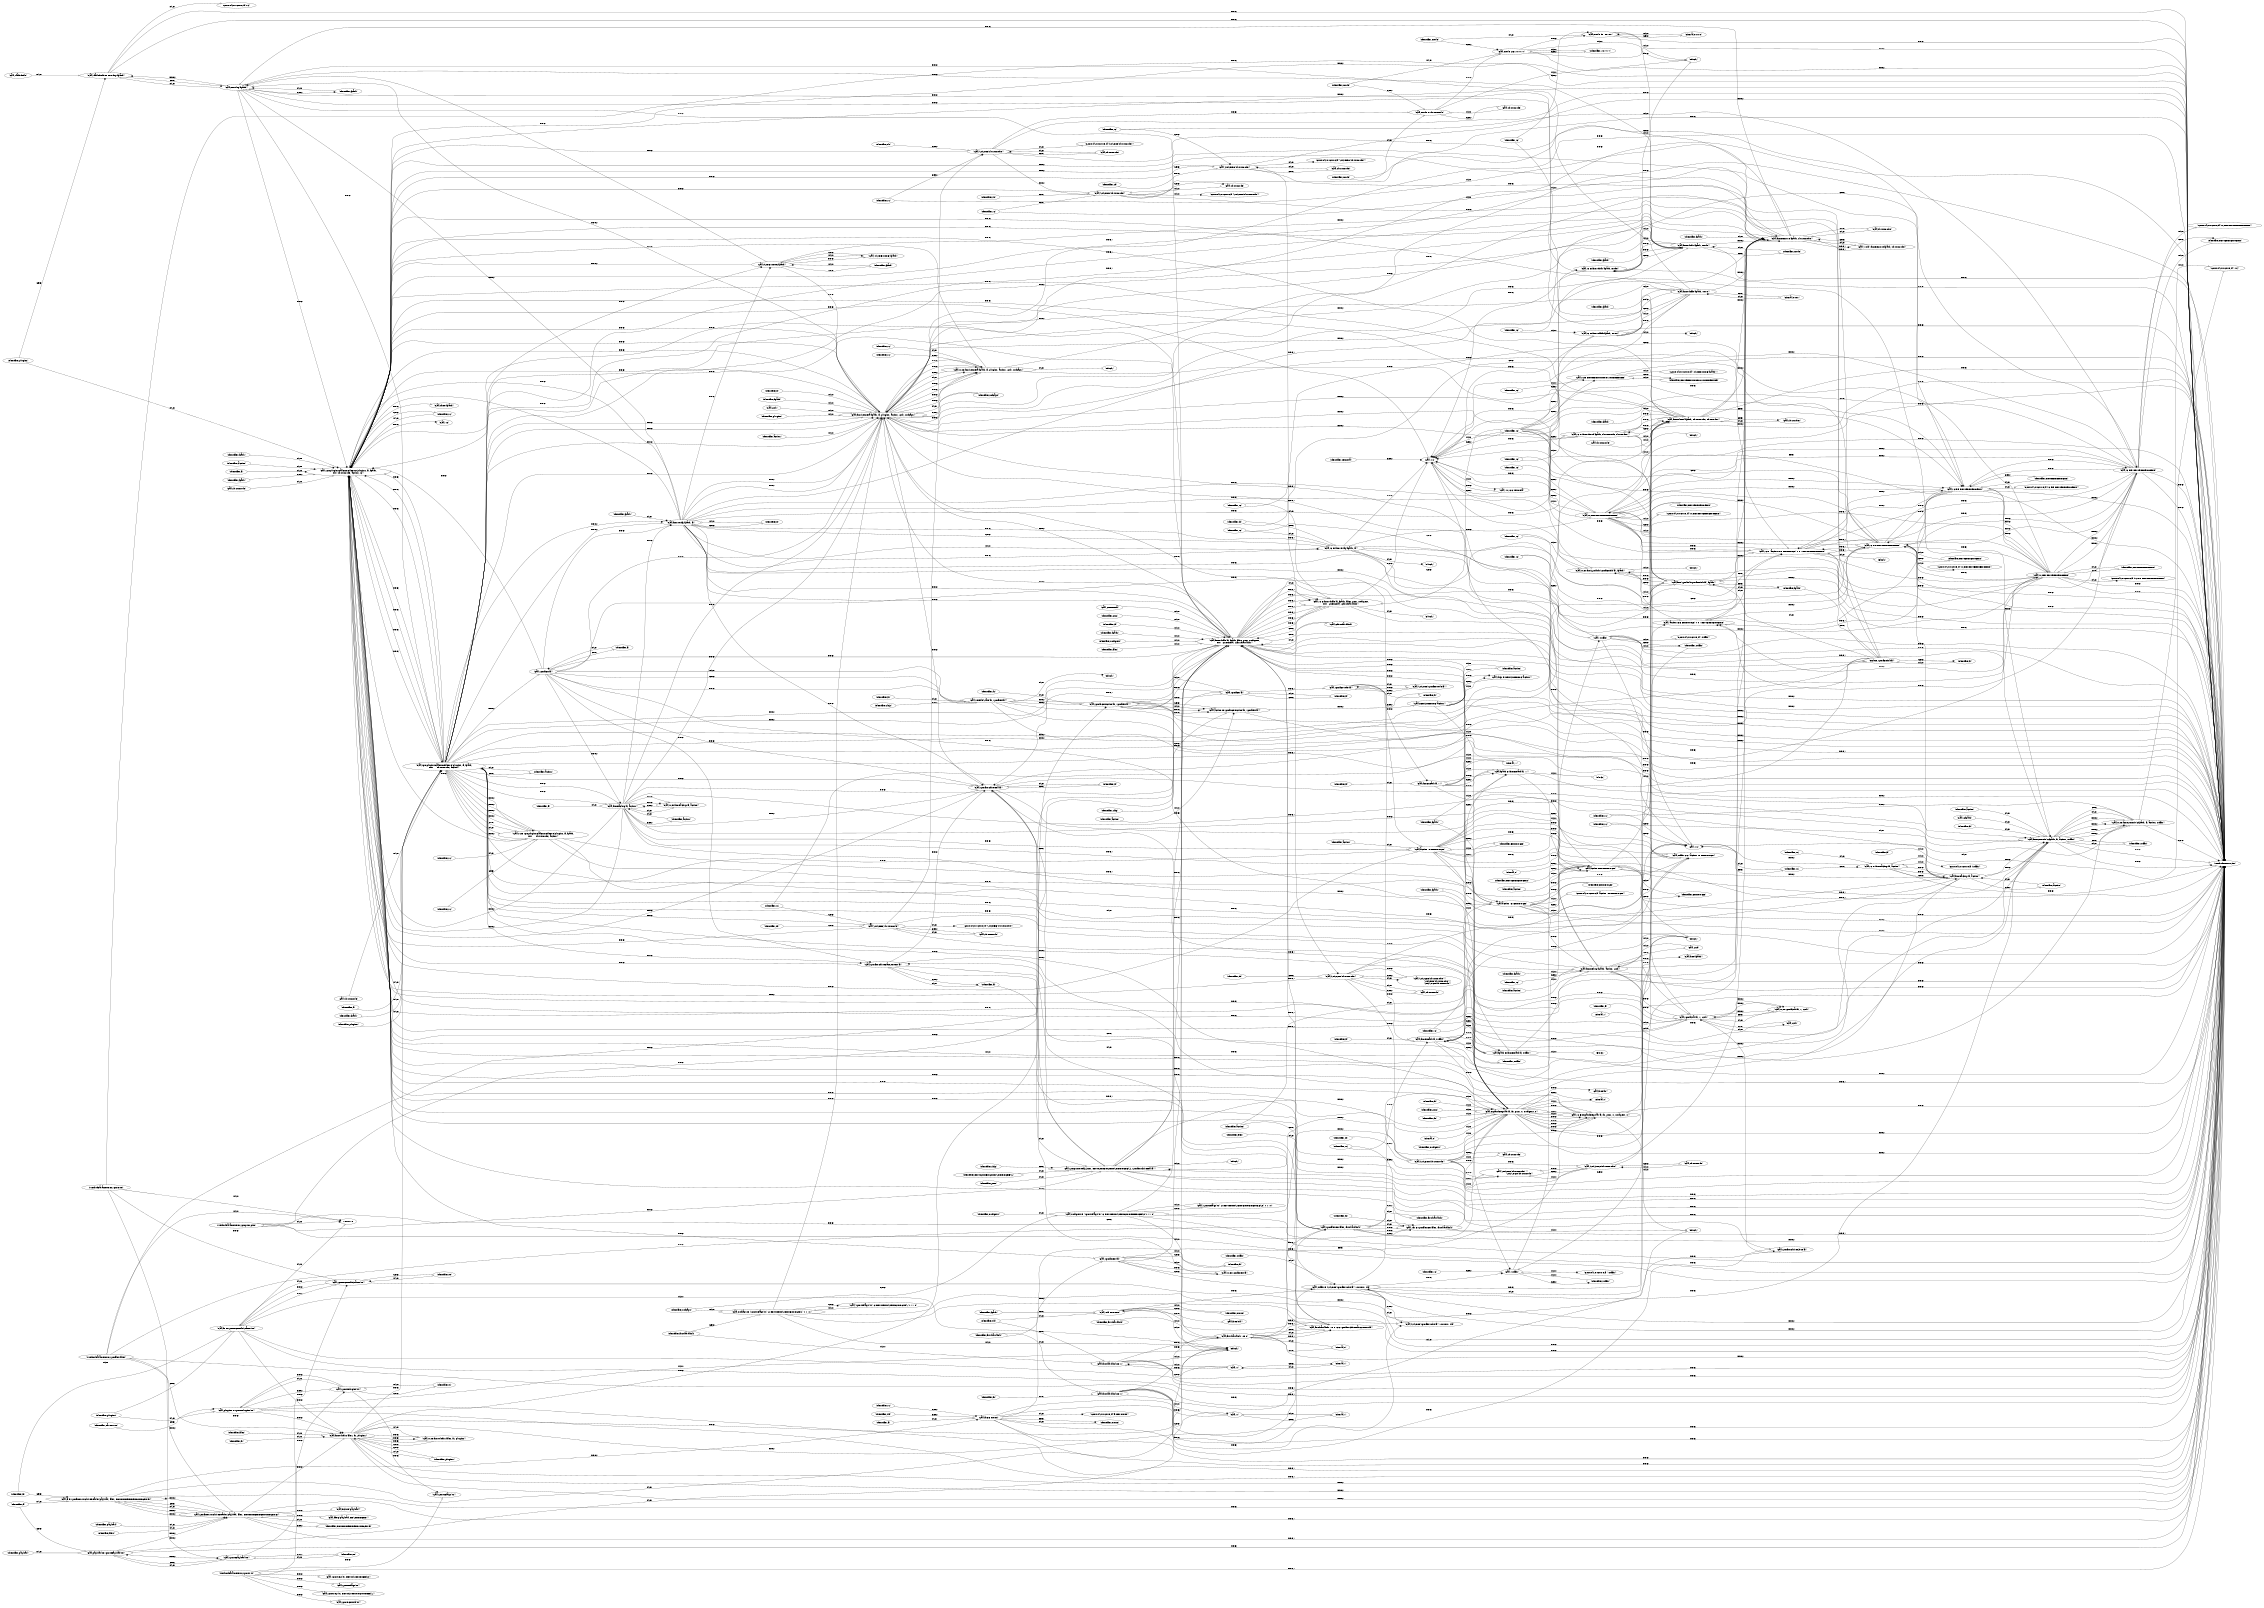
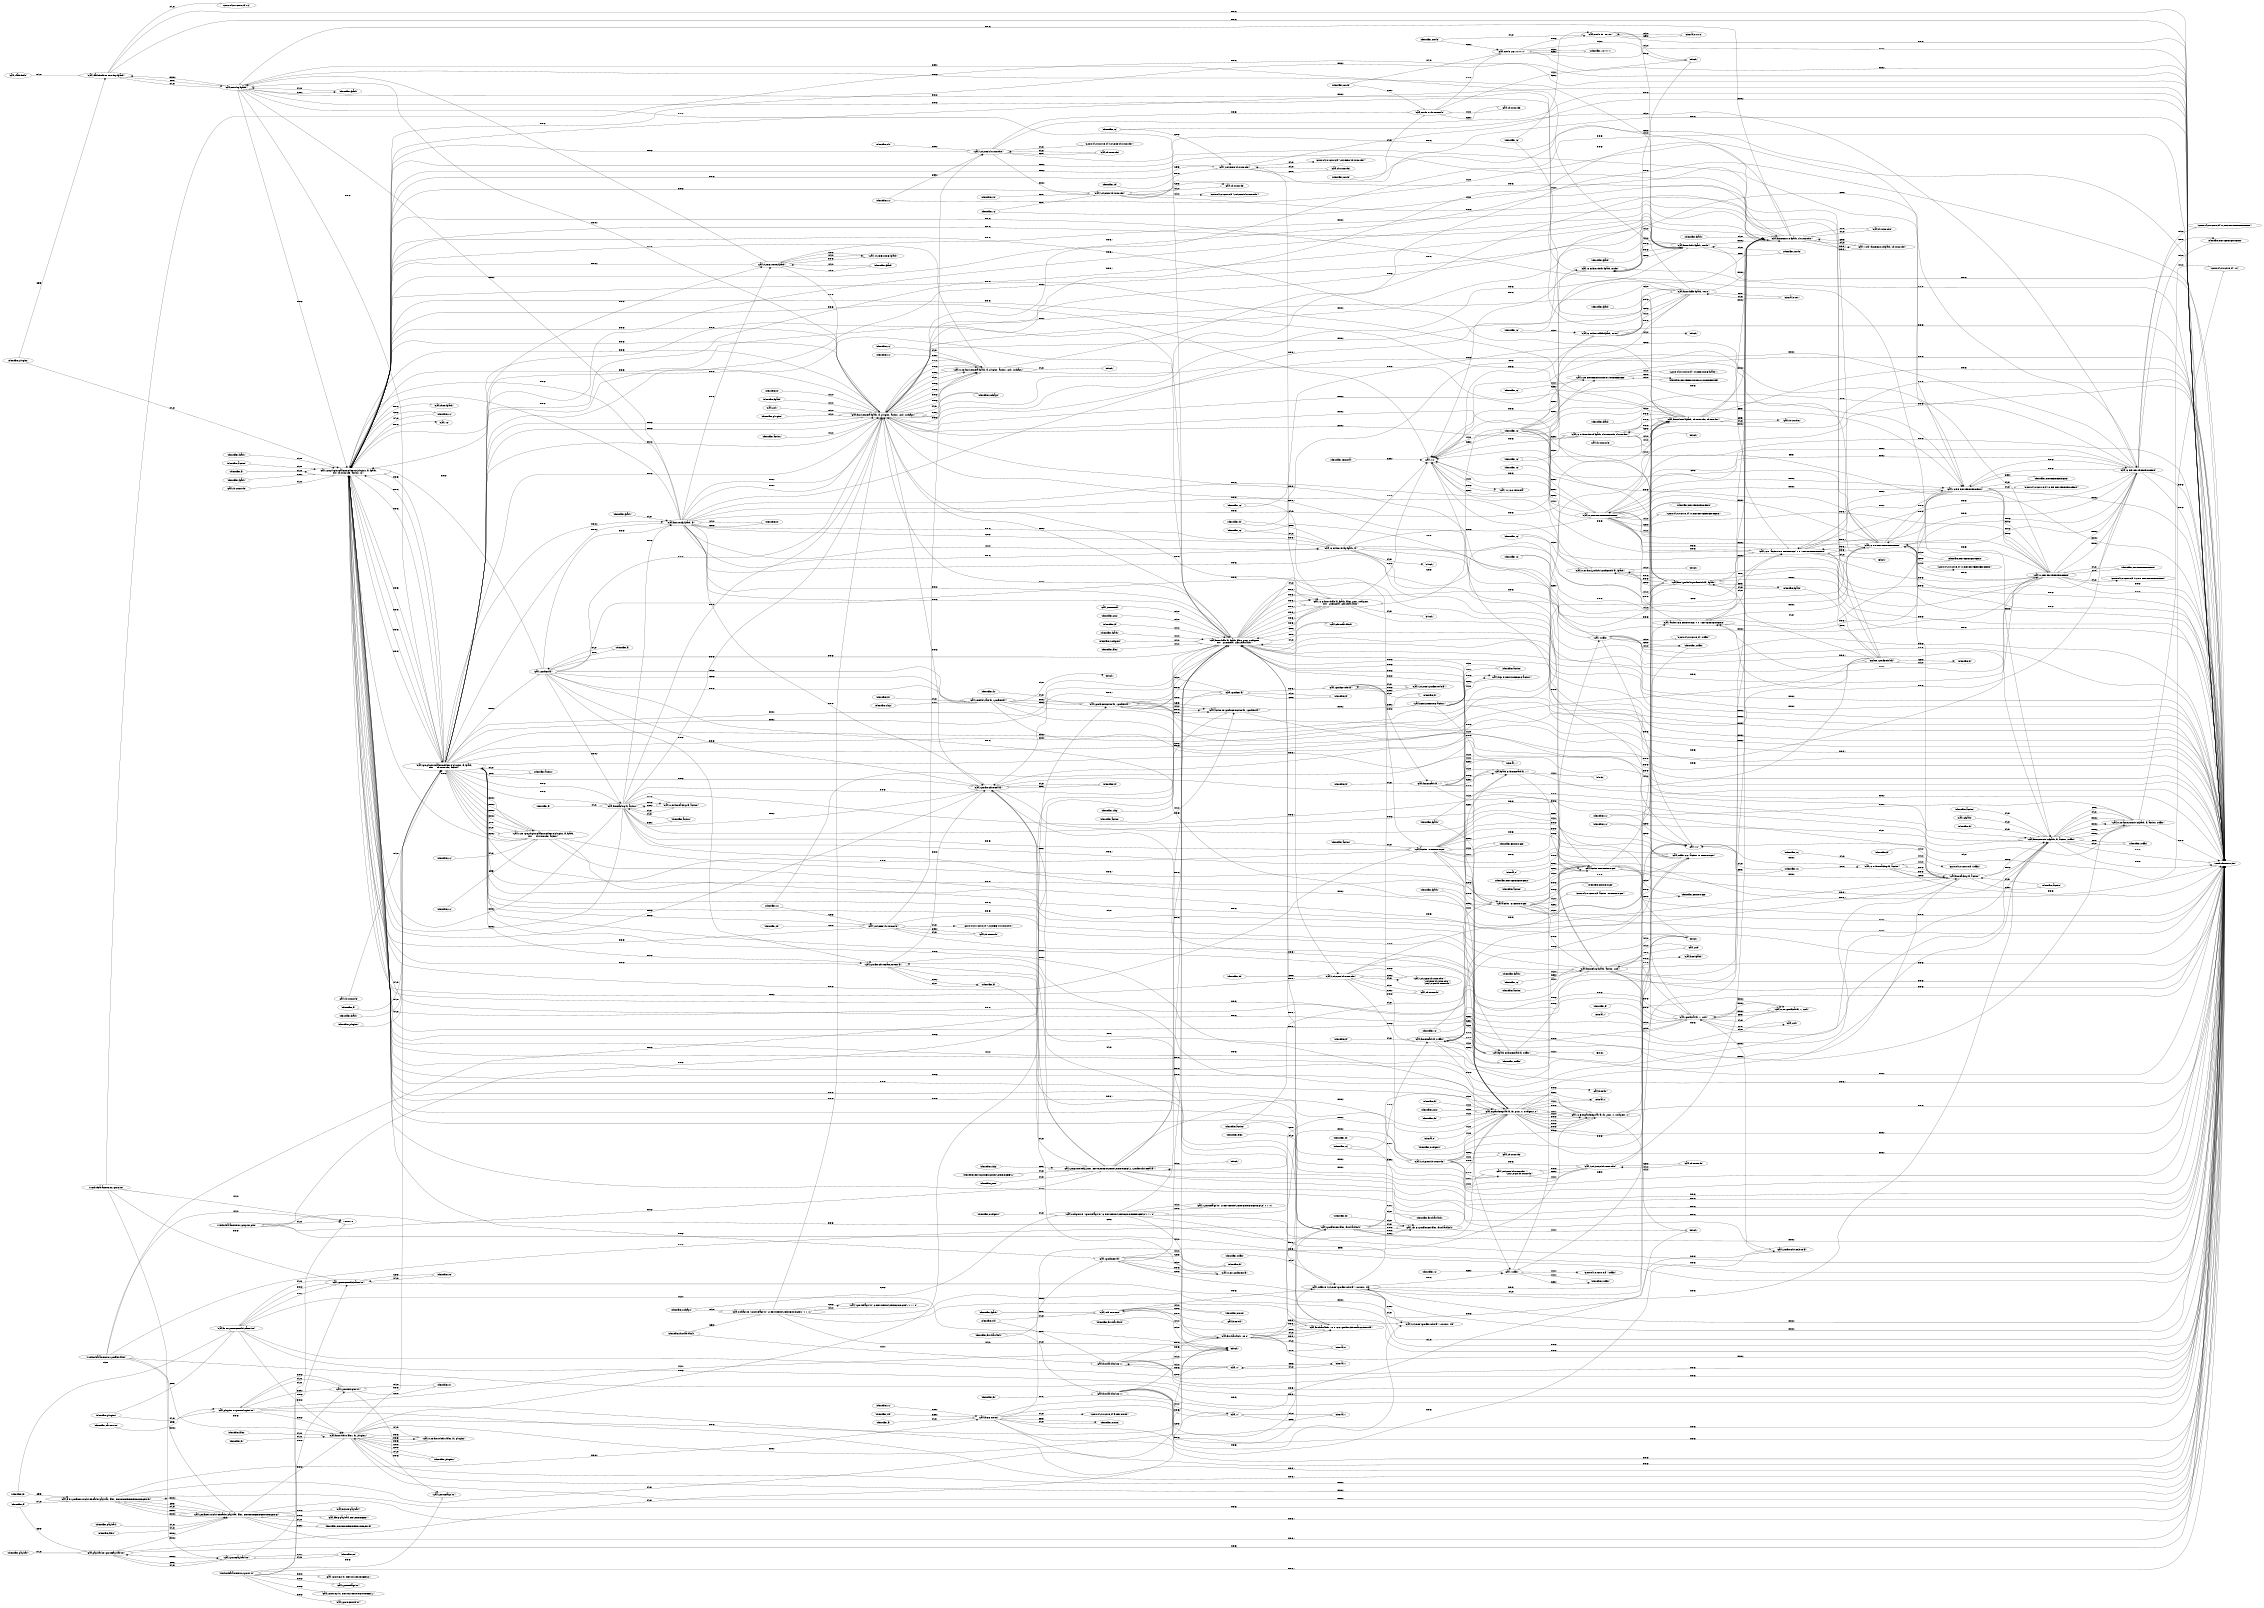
edge "(Call,fsmMkfifo(fpath, 0000))" -> "(Call,xstrdup(fpath))": label "DDG: " -> "CFG: "
edge "(Call,rc = fsmMknod(fpath, sb.st_mode, sb.st_rdev))" -> "(Call,fsmMknod(fpath, sb.st_mode, sb.st_rdev))": arrowhead box -> onormal
edge "(Call,fsmVerify(fpath, fi))" -> "(Fclose,rpmfiFLink(fi))": removed, label "DDG:"
edge "(Call,*fn = rpmfilesFN(files, firsthardlink))" -> "(MethodReturn,int)": removed, label "DDG:"
edge "(Call,fs = rpmteGetFileStates(te))" -> "1000118": now "(MethodParameterIn,rpmts ts)" -> "1000118"
